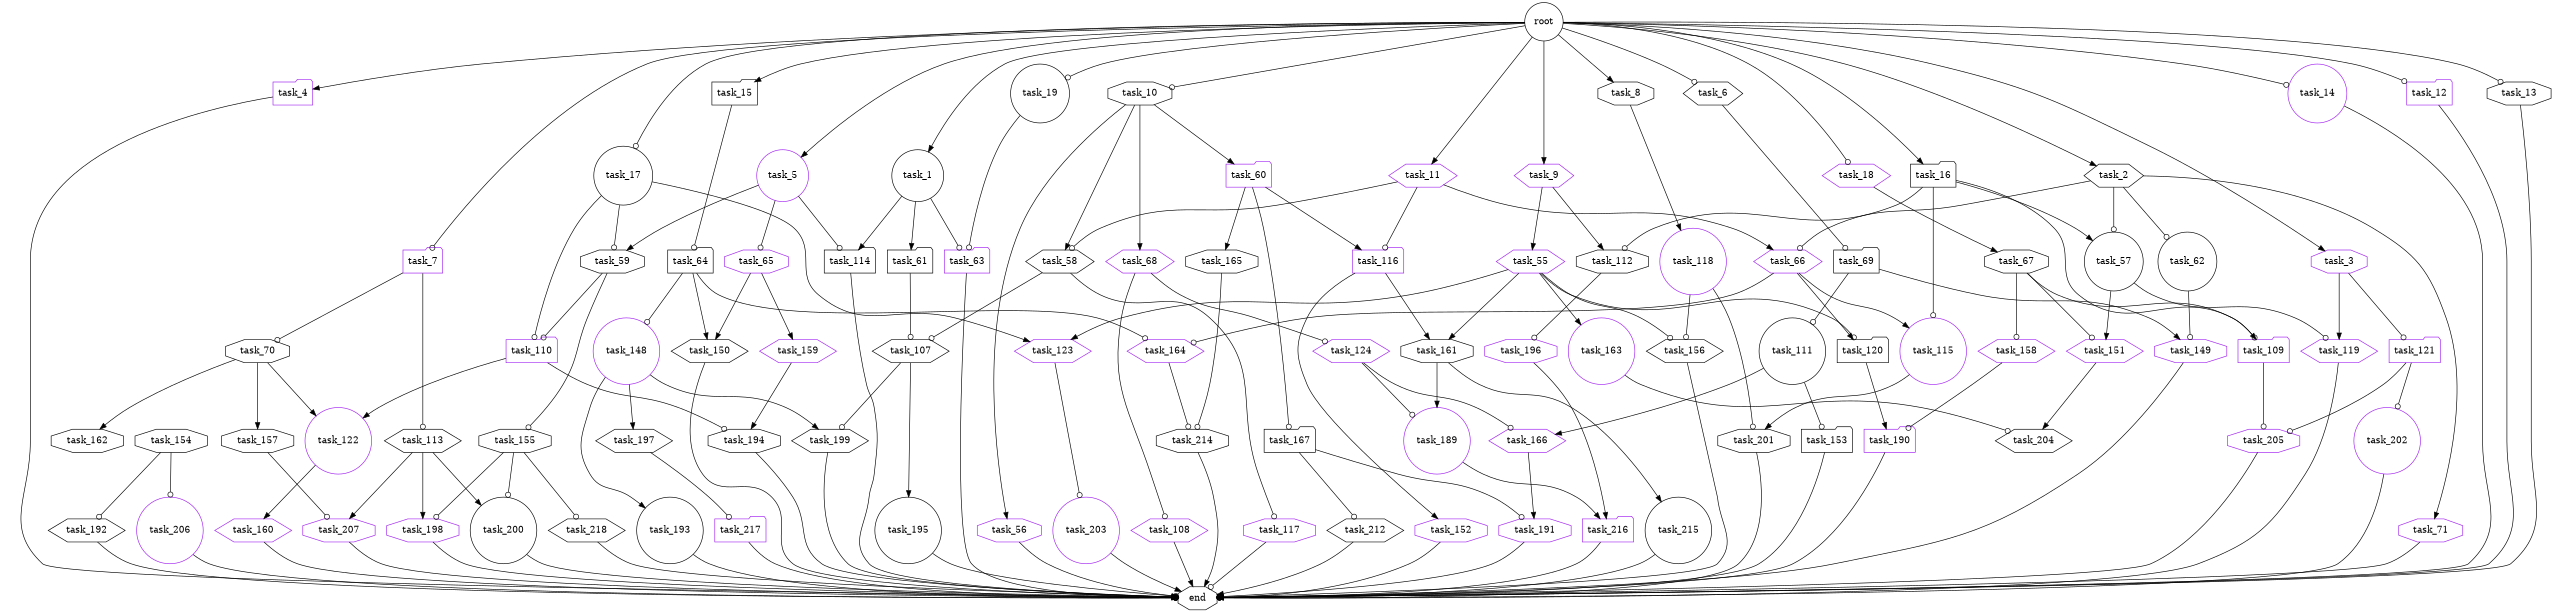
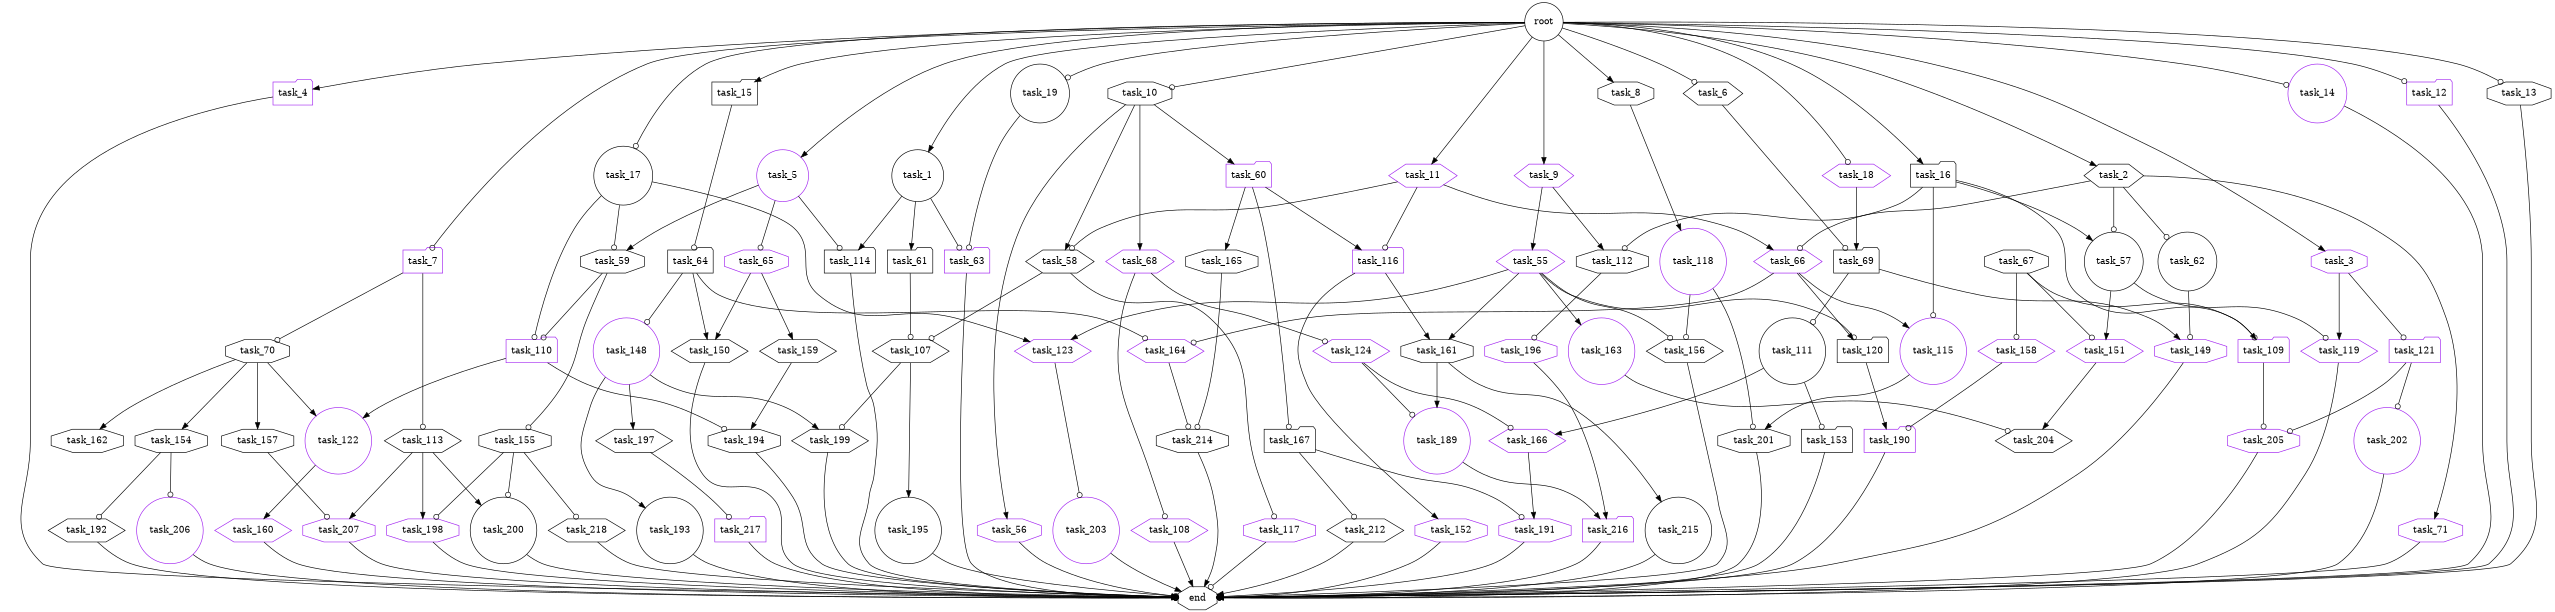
edge "task_18" -> "task_67": now "task_18" -> "task_69"
node "task_159": color purple -> black
edge "task_70" -> "task_154": added
